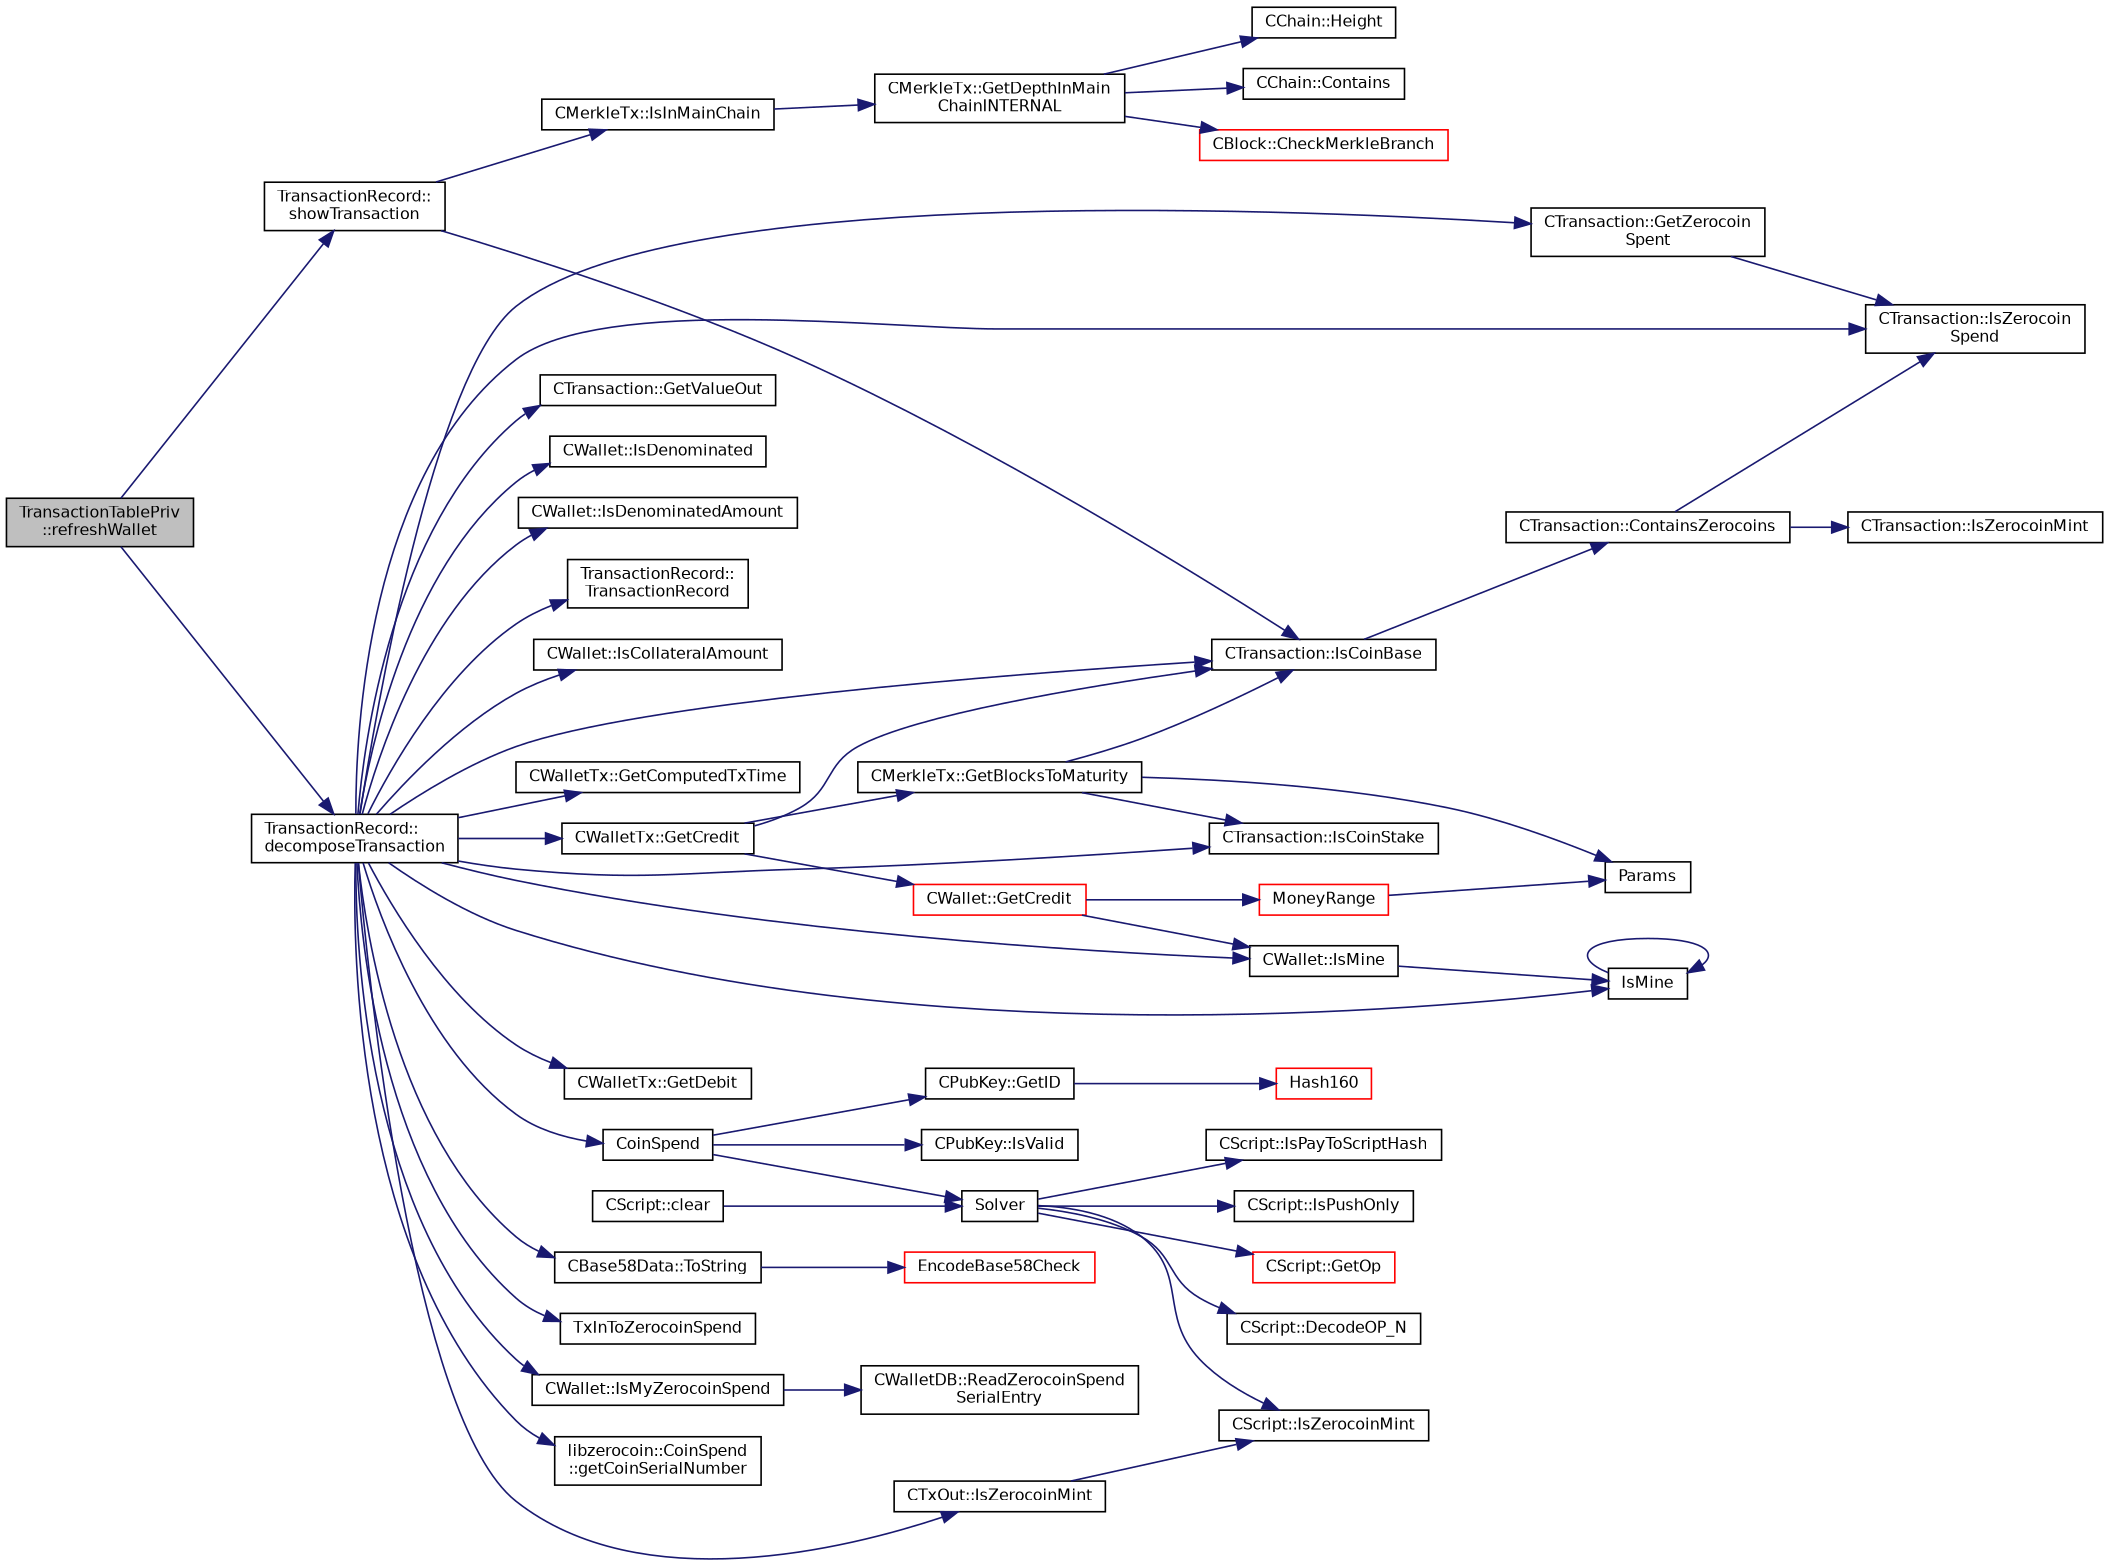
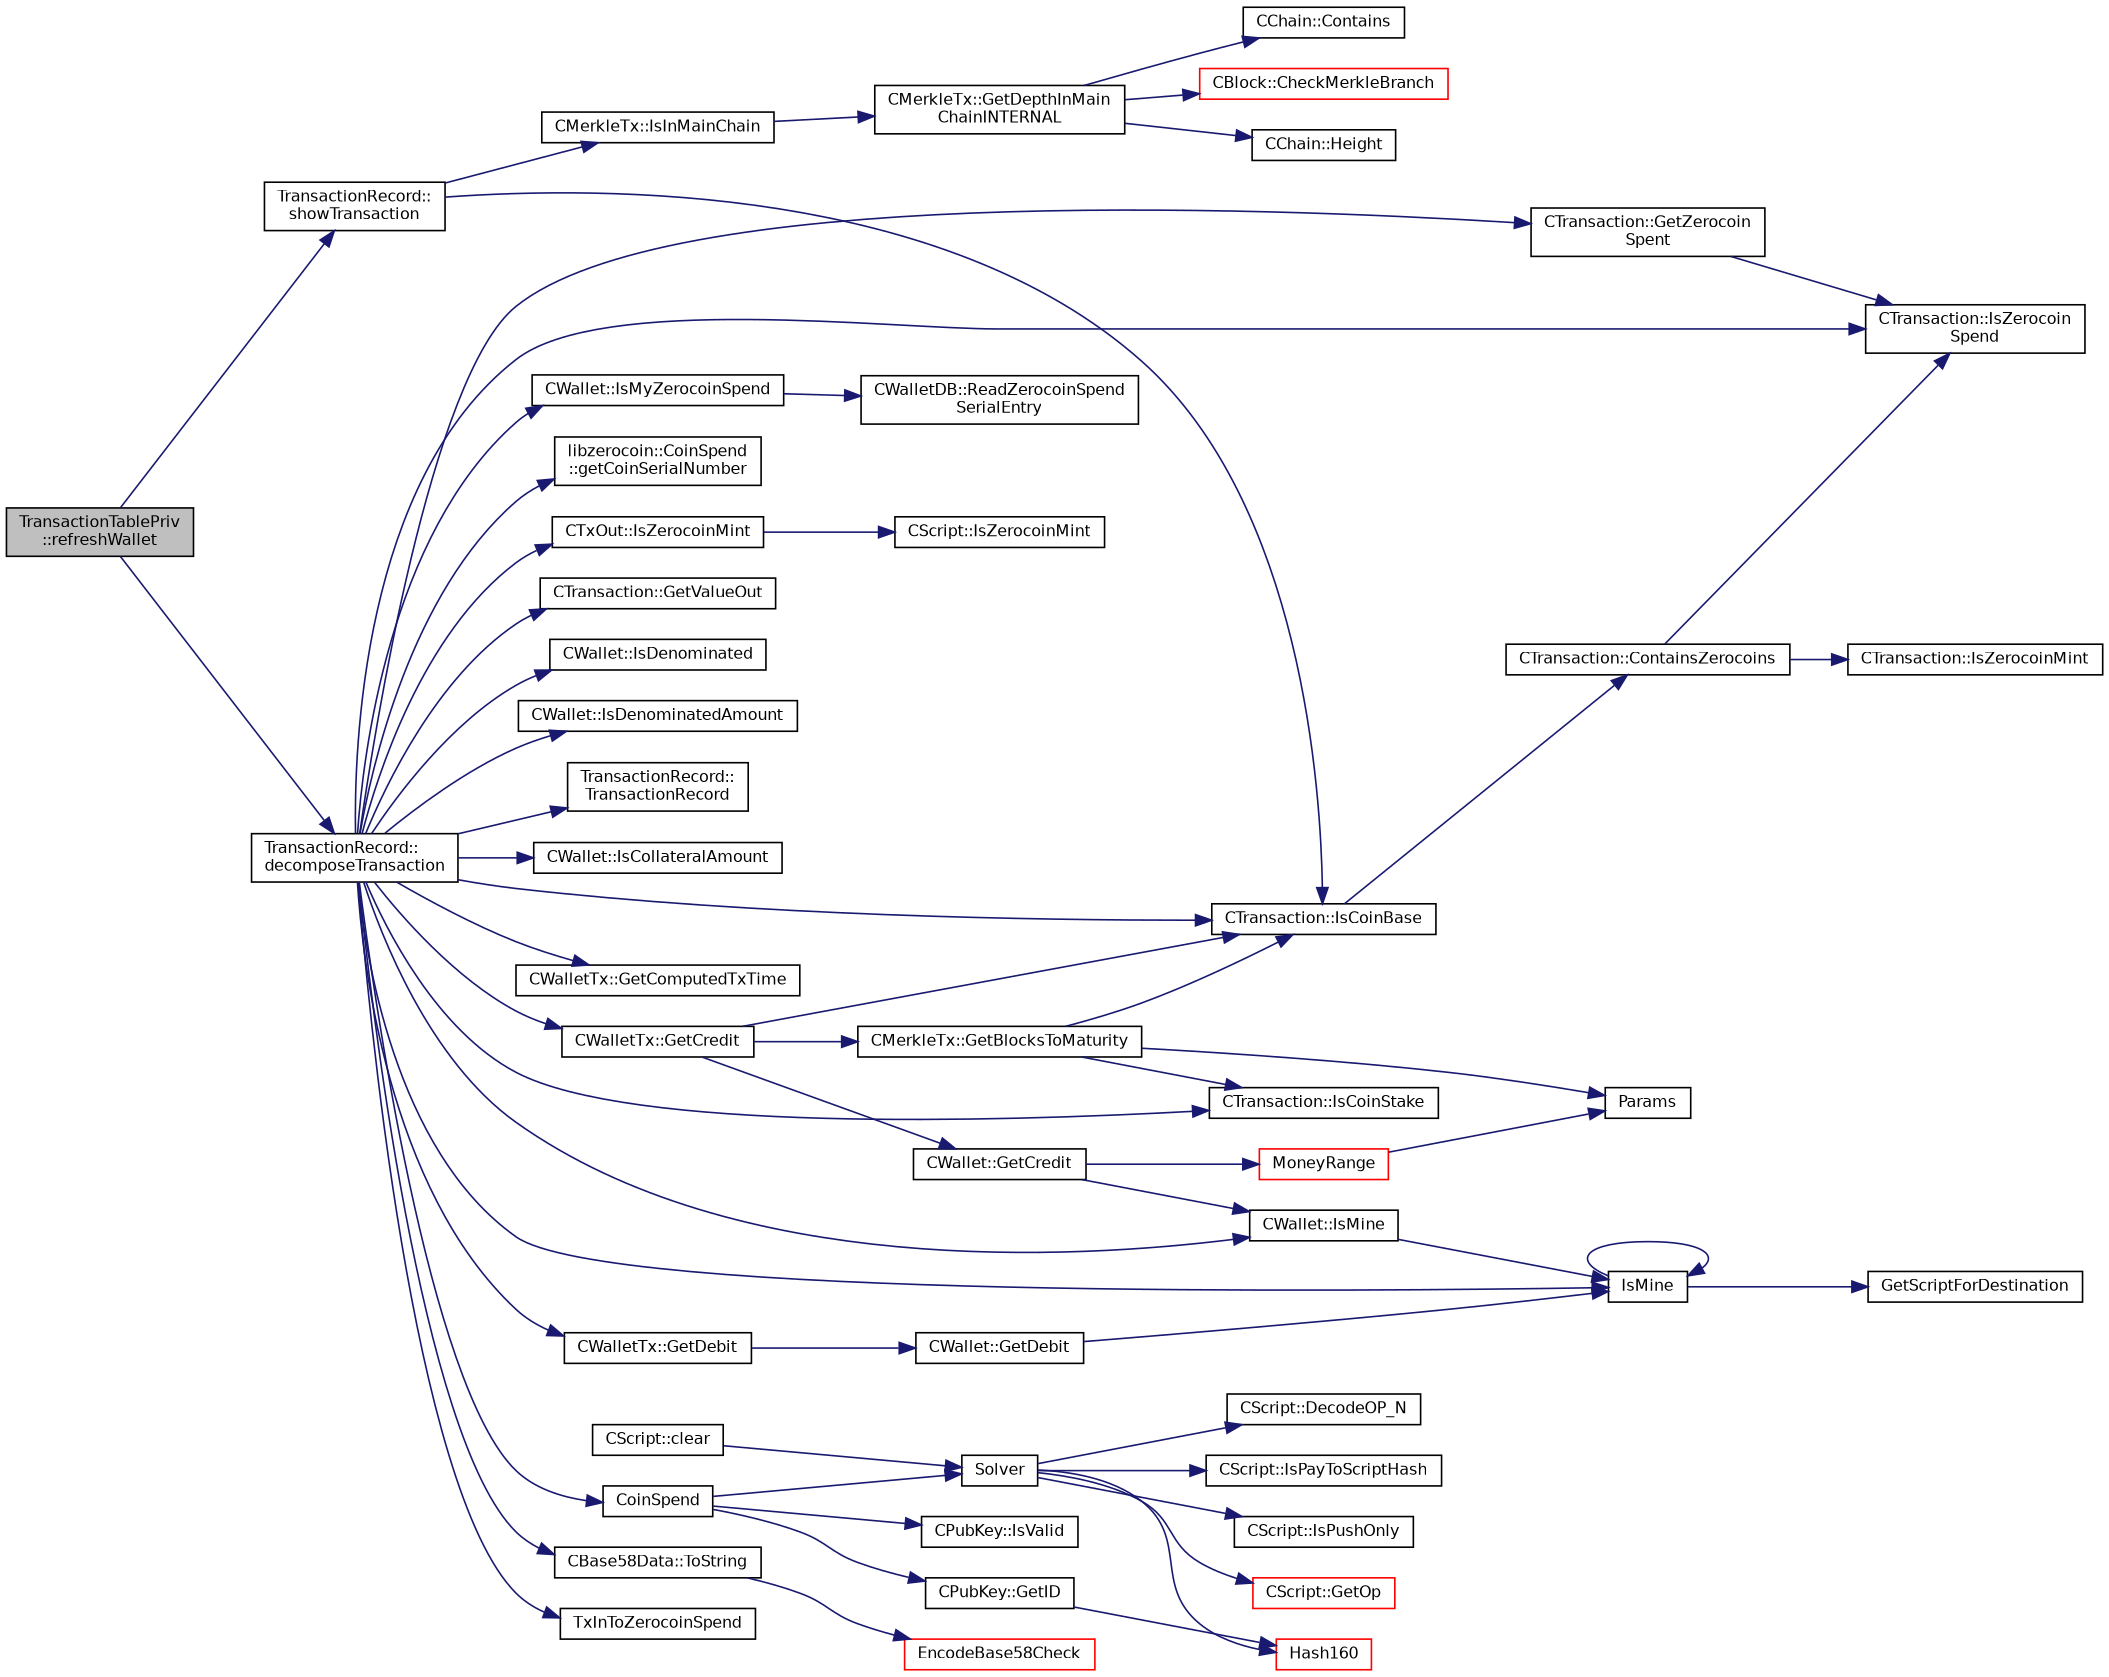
node "CWallet::GetCredit": color red -> black
node "GetScriptForDestination": added
edge "Solver" -> "CScript::IsZerocoinMint": now "Solver" -> "Hash160"
node "CWallet::GetDebit": added
